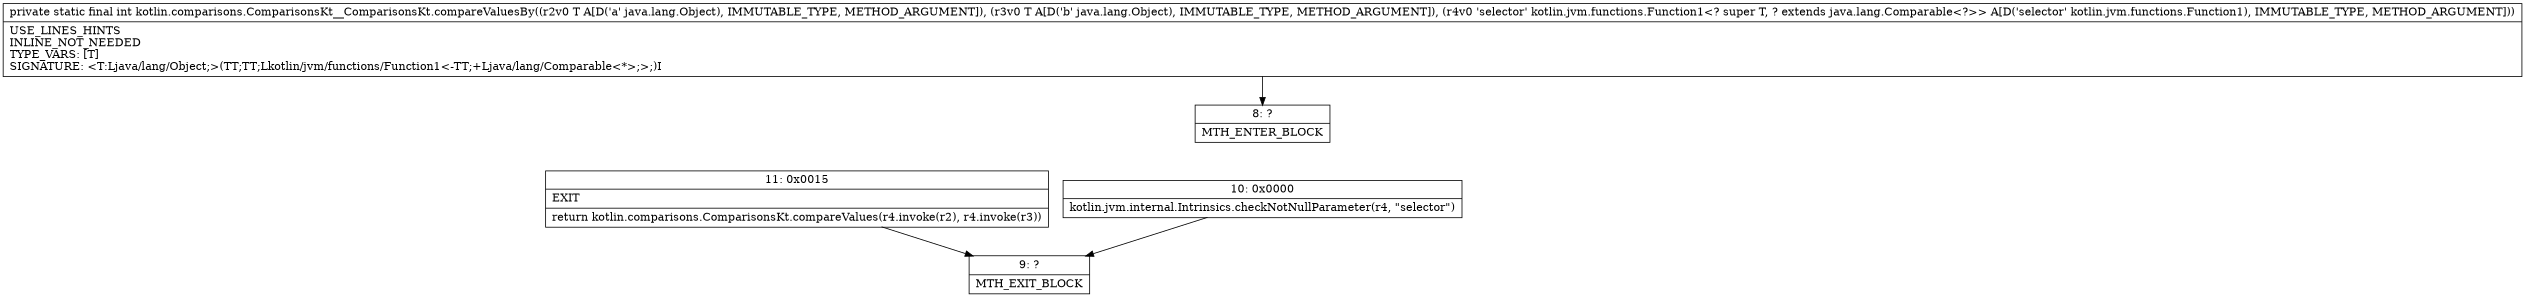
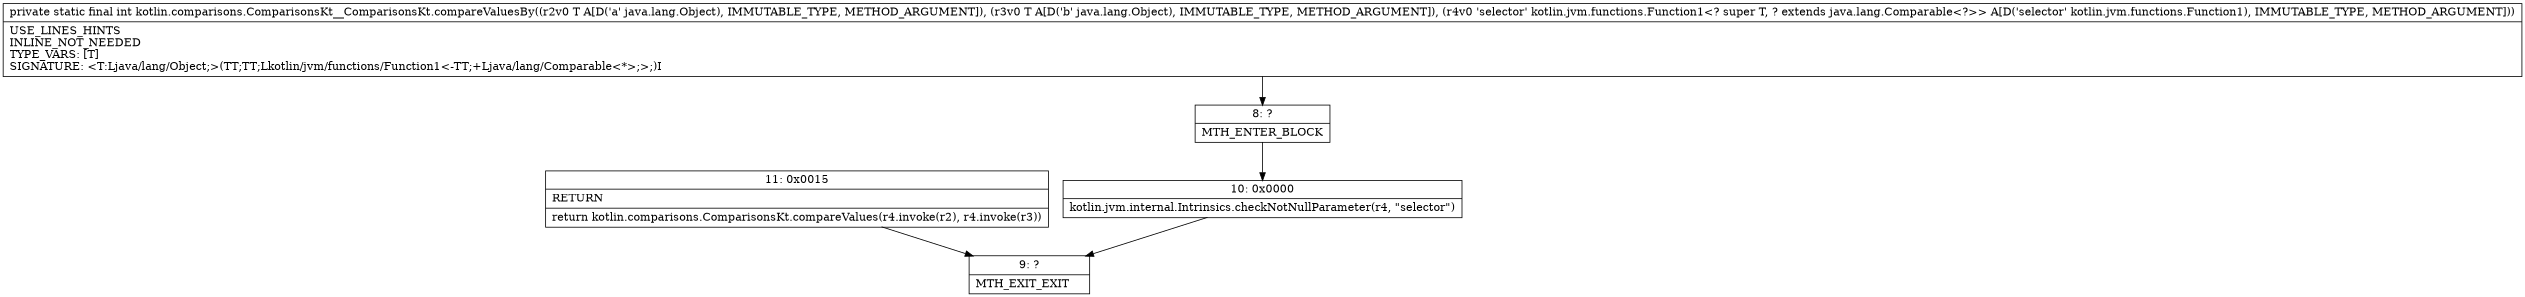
edge "8: ?" -> "10: 0x0000": added
node "11: 0x0015": text "EXIT" -> "RETURN"
node "9: ?": text "MTH_EXIT_BLOCK" -> "MTH_EXIT_EXIT"
